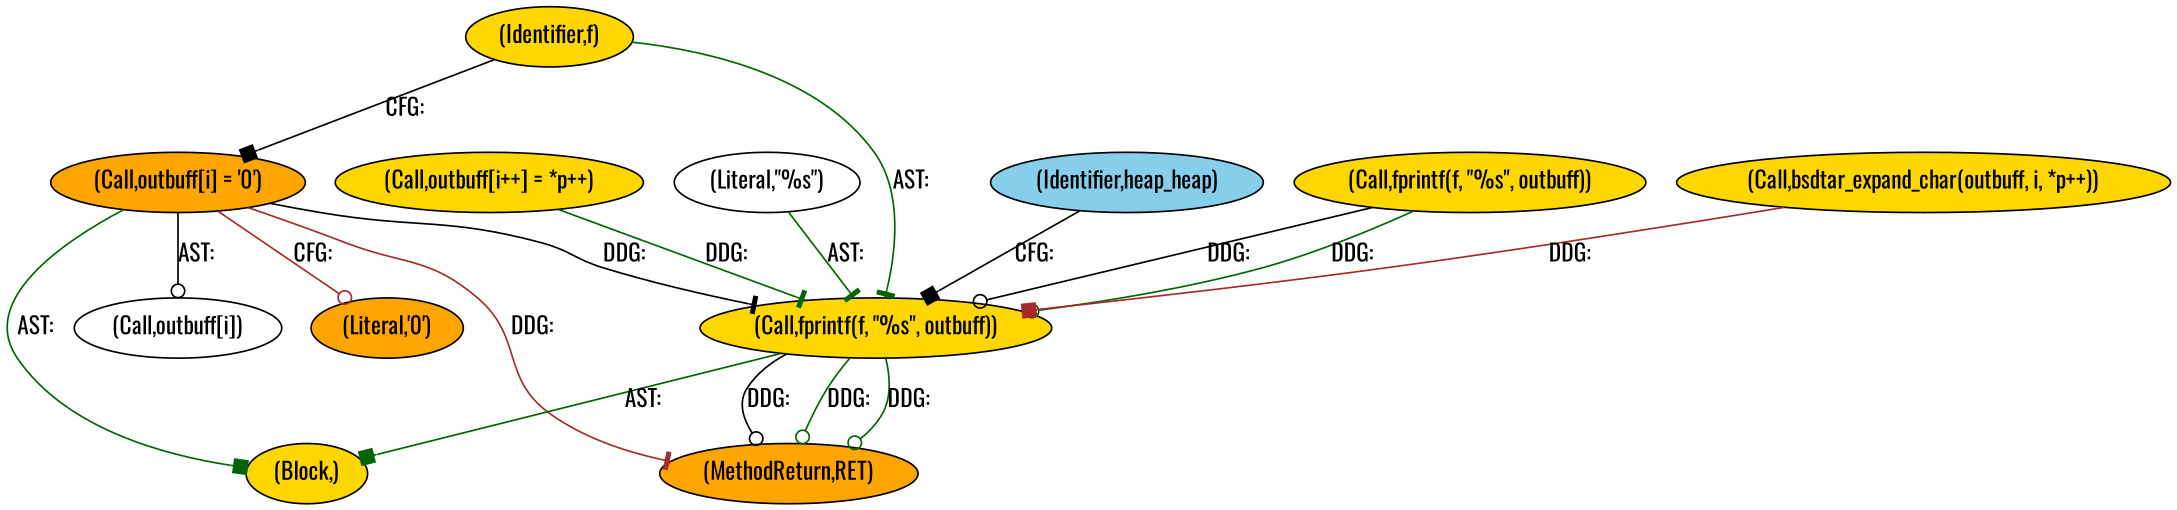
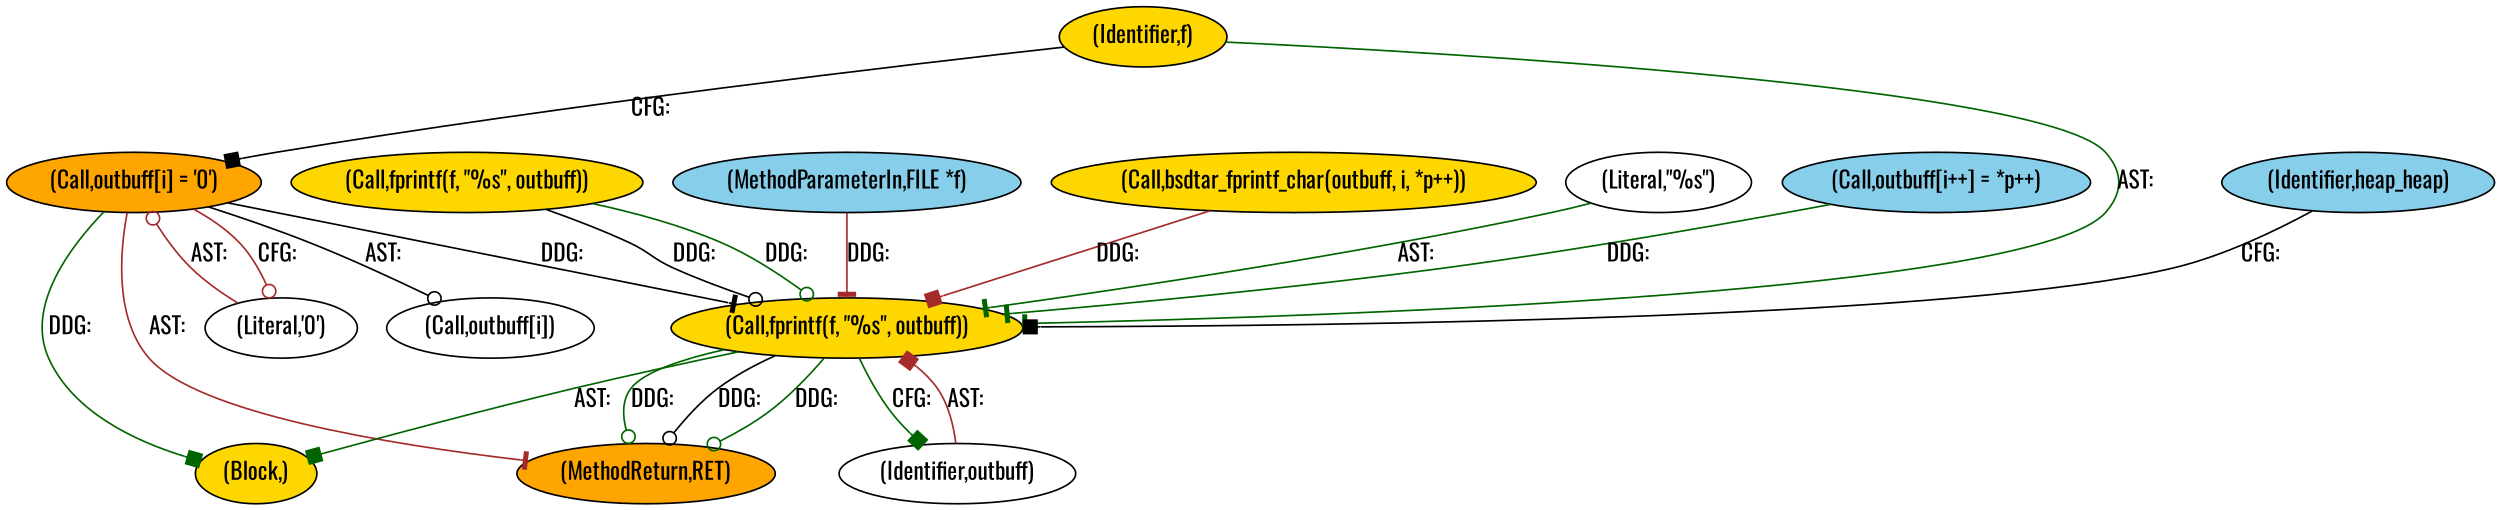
node "(Call,outbuff[i++] = *p++)": fillcolor gold -> skyblue
node "(MethodParameterIn,FILE *f)": added
node "(Call,bsdtar_expand_char(outbuff, i, *p++))": label "(Call,bsdtar_expand_char(outbuff, i, *p++))" -> "(Call,bsdtar_fprintf_char(outbuff, i, *p++))"
edge "(Literal,'0')" -> "(Call,outbuff[i] = '0')": added, label "AST:"
edge "(Call,outbuff[i] = '0')" -> "(Block,)": label "AST: " -> "DDG: "
node "(Literal,'0')": fillcolor orange -> white
edge "(Call,outbuff[i] = '0')" -> "(MethodReturn,RET)": label "DDG: " -> "AST: "
node "(Identifier,outbuff)": added
